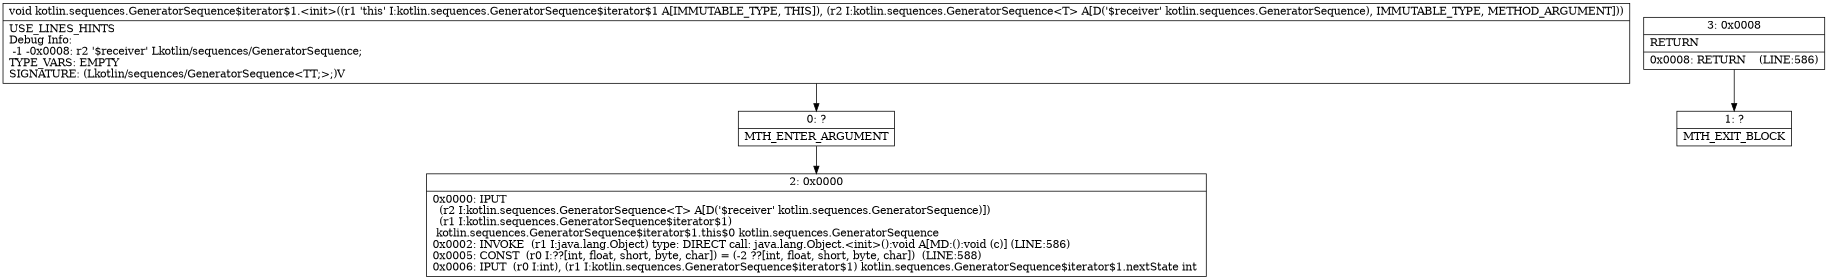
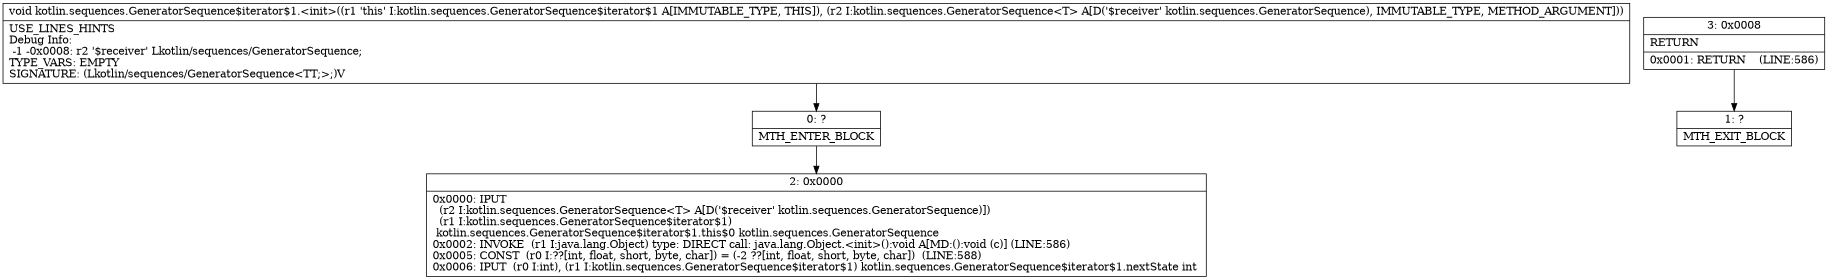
node "3: 0x0008": text "0x0008: RETURN    (LINE:586)" -> "0x0001: RETURN    (LINE:586)"
node "0: ?": text "MTH_ENTER_ARGUMENT" -> "MTH_ENTER_BLOCK"
